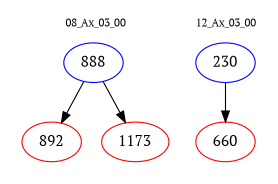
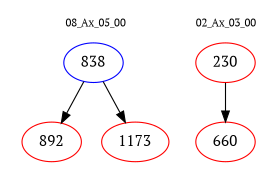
cluster "08_Ax_03_00": label "08_Ax_03_00" -> "08_Ax_05_00"
cluster "12_Ax_03_00": label "12_Ax_03_00" -> "02_Ax_03_00"
node "888": label "888" -> "838"
node "230": color blue -> red
